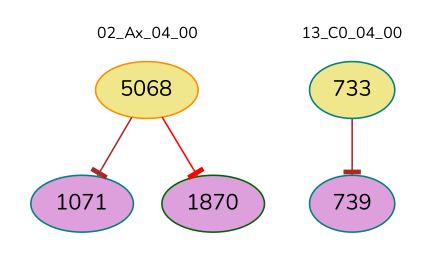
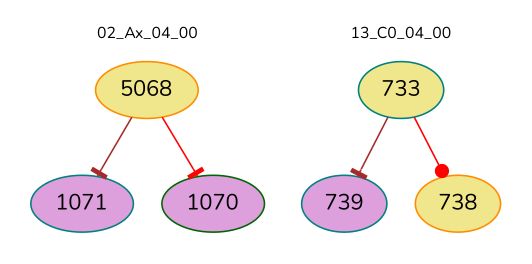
node "1870": label "1870" -> "1070"
node "738": added
